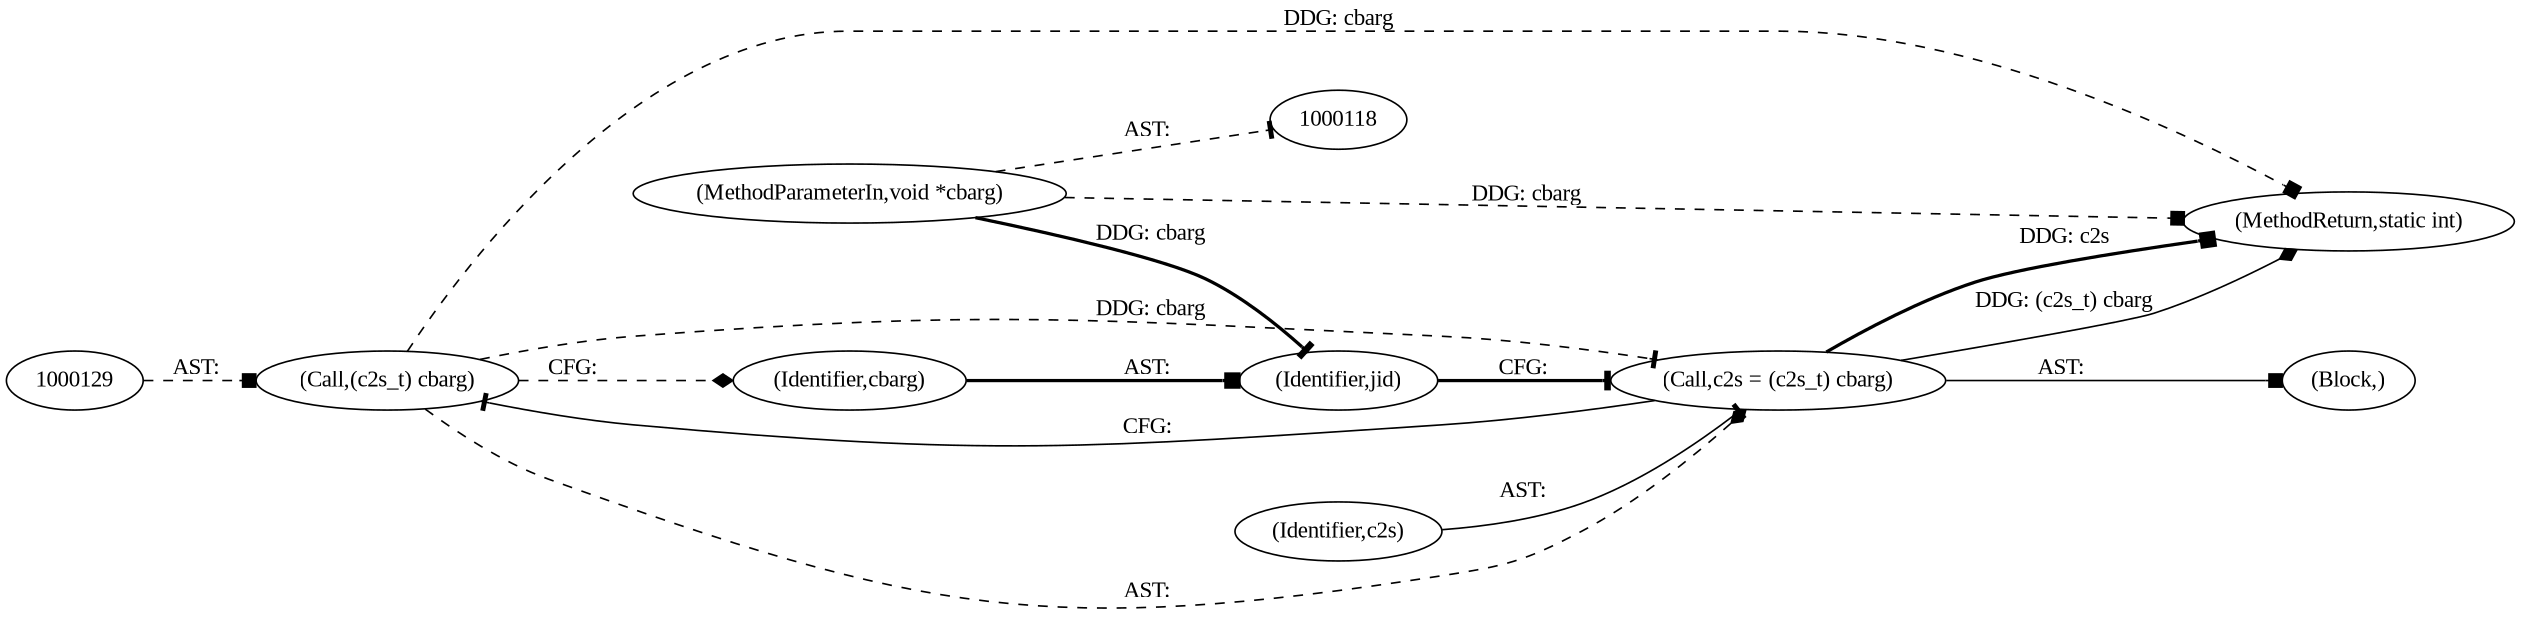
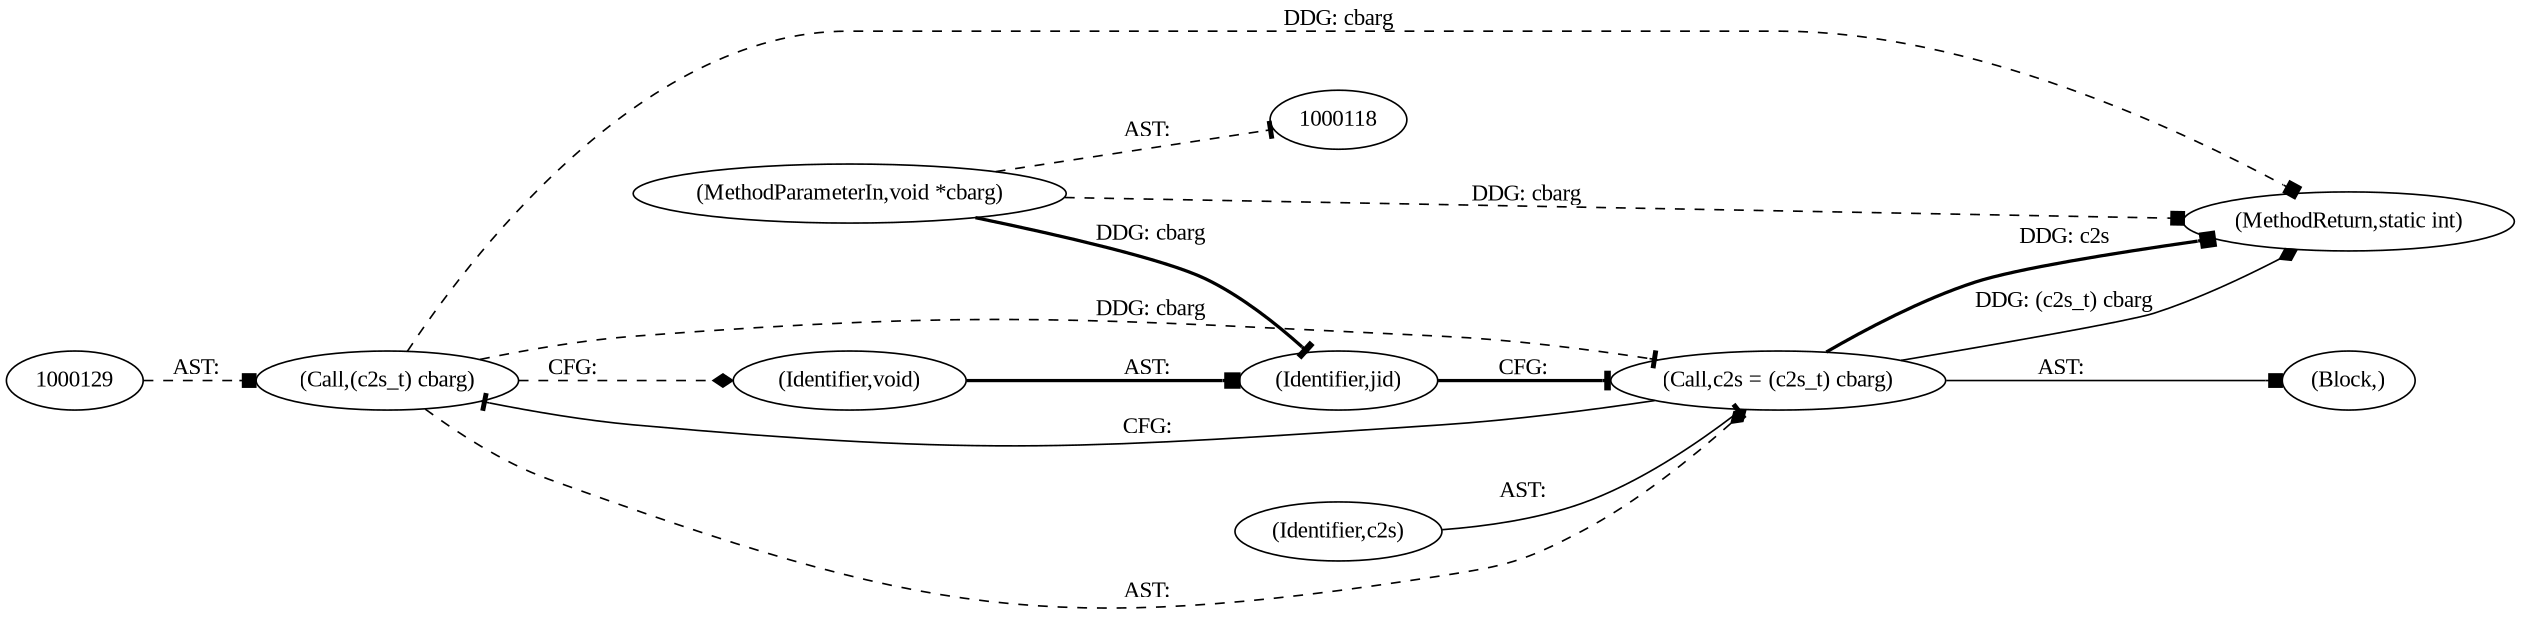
node "(Identifier,cbarg)": label "(Identifier,cbarg)" -> "(Identifier,void)"
